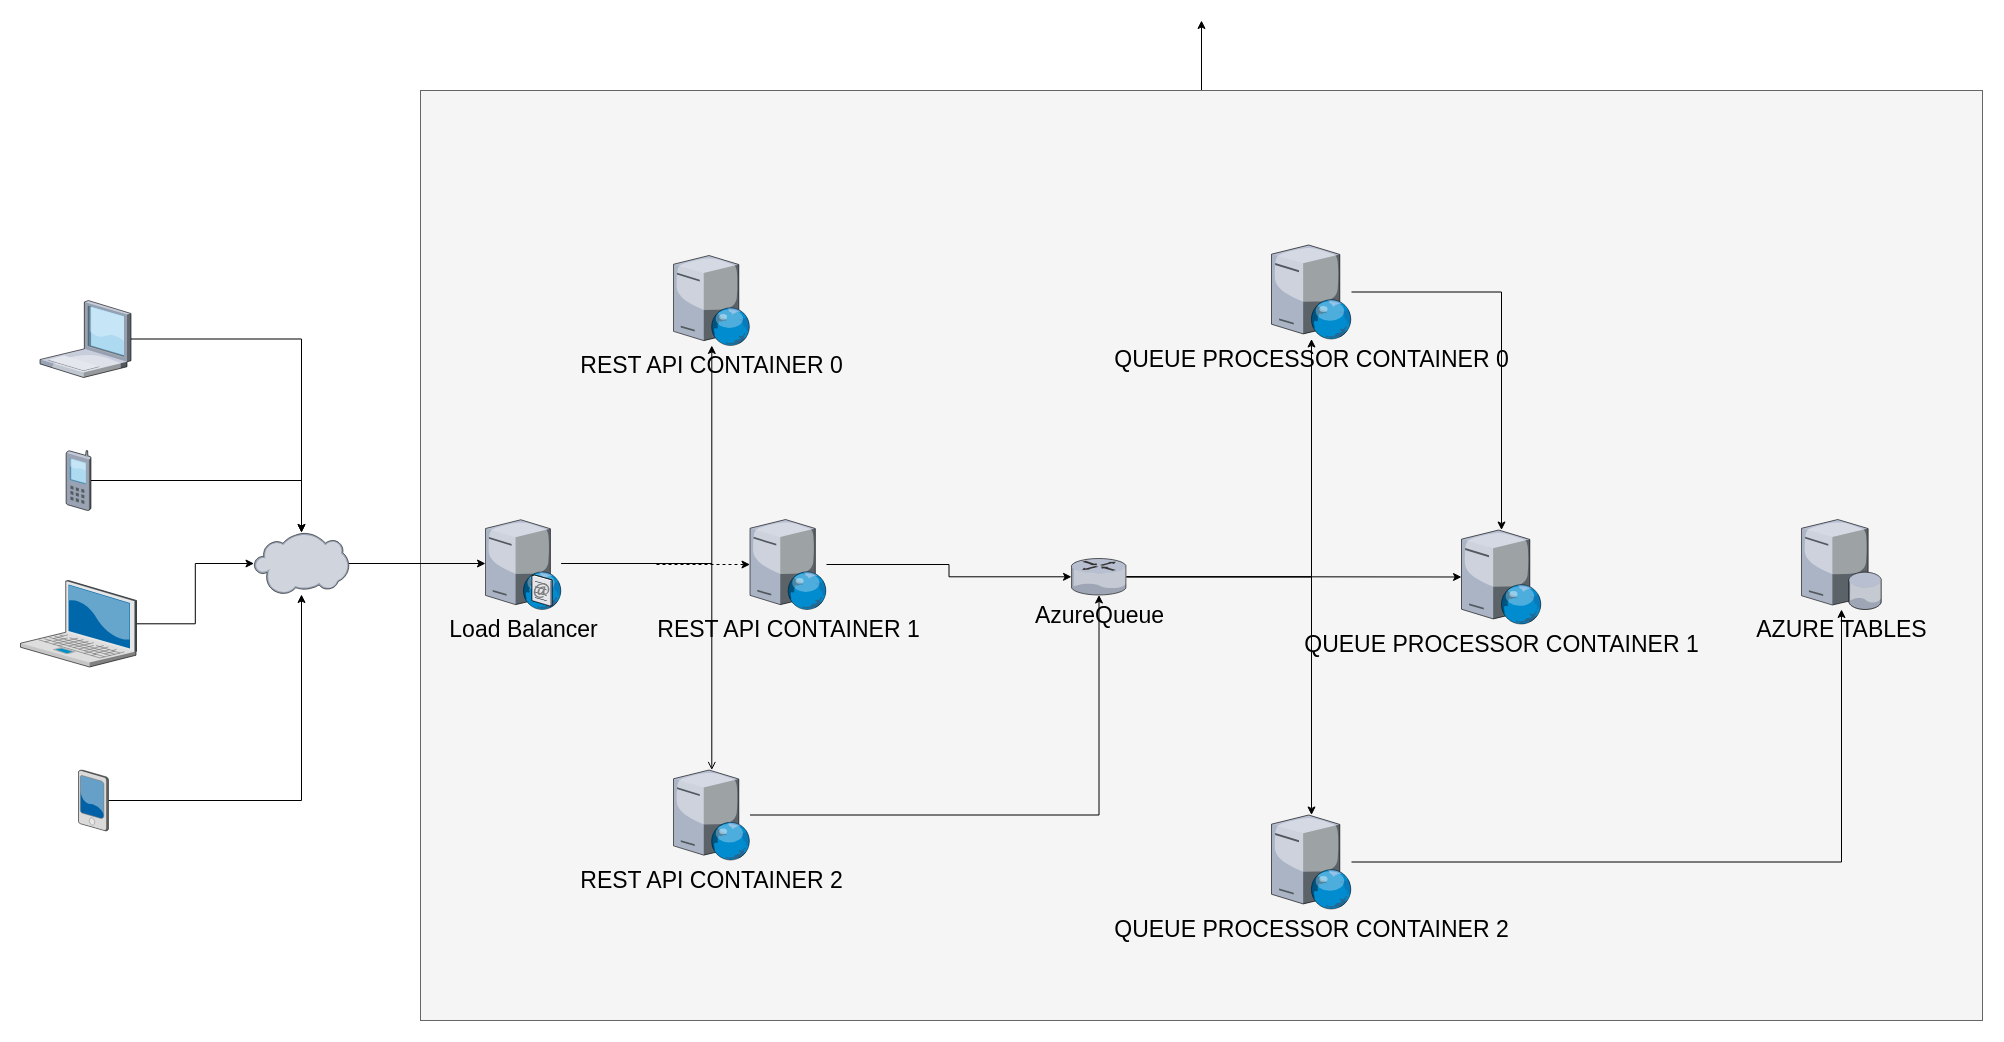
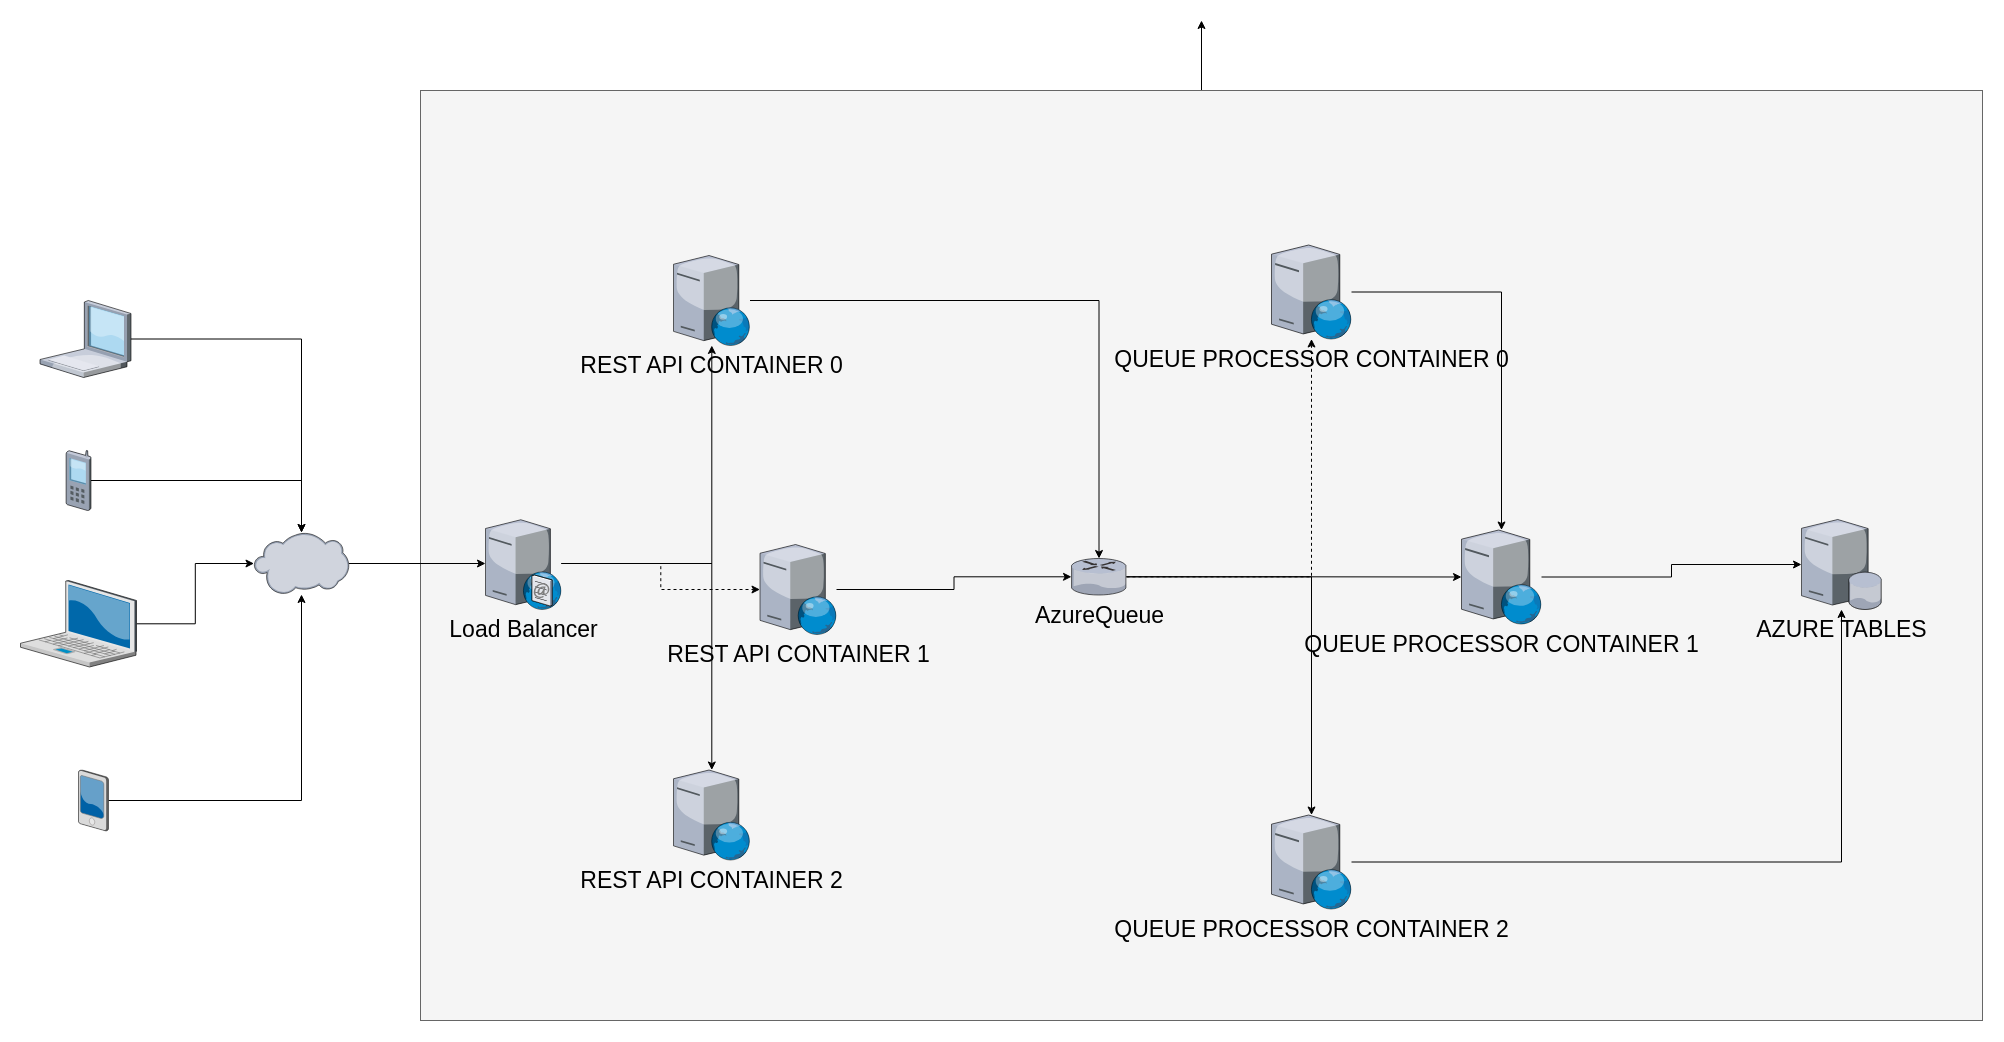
edge "REST API CONTAINER 0" -> "AzureQueue": added
edge "AzureQueue" -> "QUEUE PROCESSOR CONTAINER 0": style solid -> dashed
node "REST API CONTAINER 1": moved (788, 565) -> (798, 590)
edge "QUEUE PROCESSOR CONTAINER 1" -> "AZURE TABLES": added
edge "Load Balancer" -> "REST API CONTAINER 2": arrowhead open -> classic
edge "REST API CONTAINER 2" -> "AzureQueue": removed
